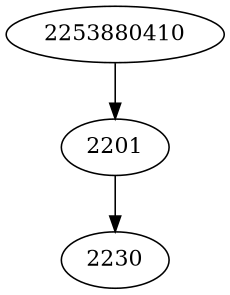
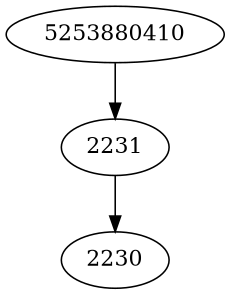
node "2253880410": label "2253880410" -> "5253880410"
node "2201": label "2201" -> "2231"
